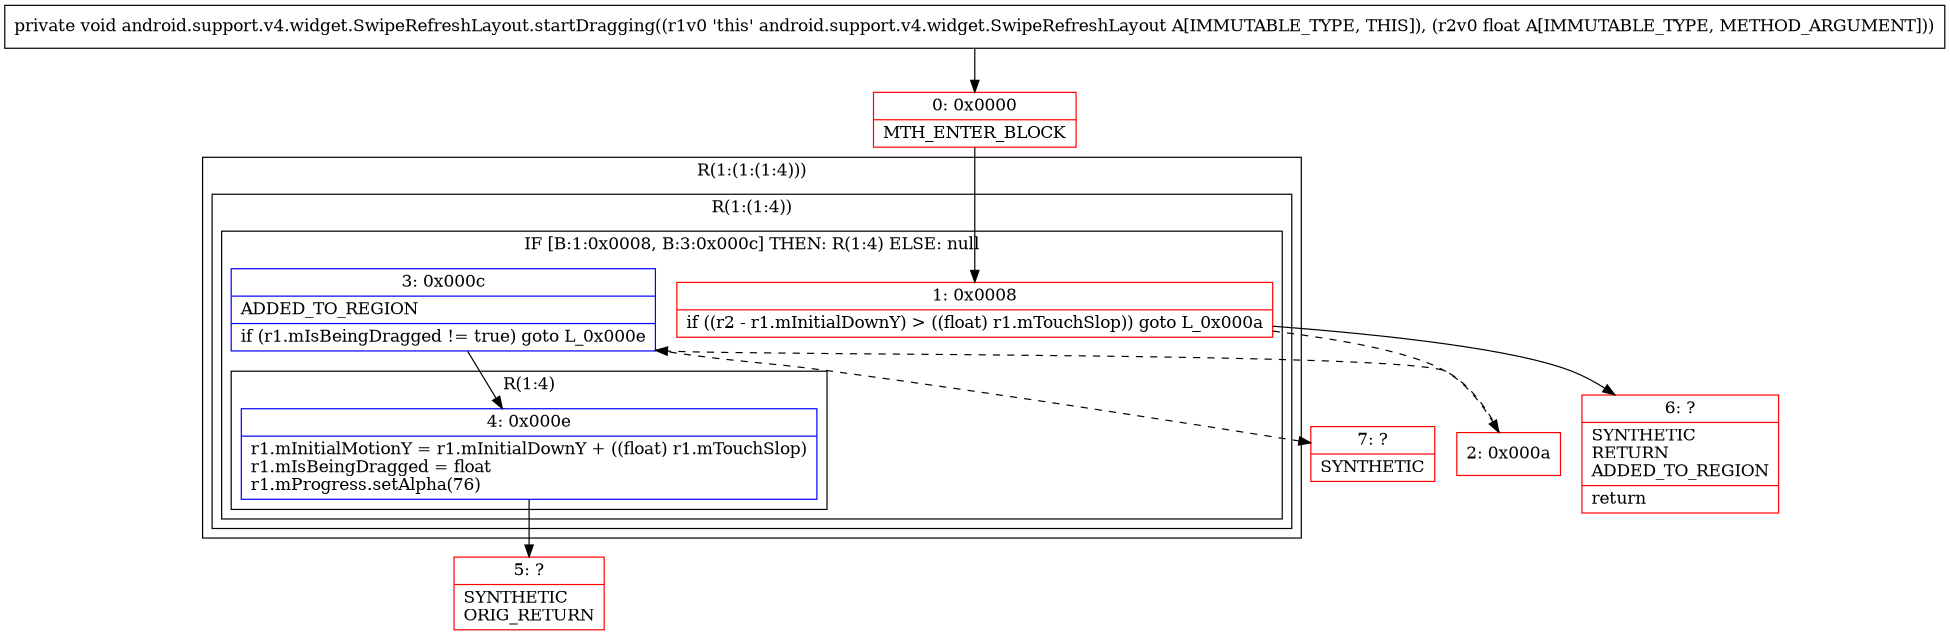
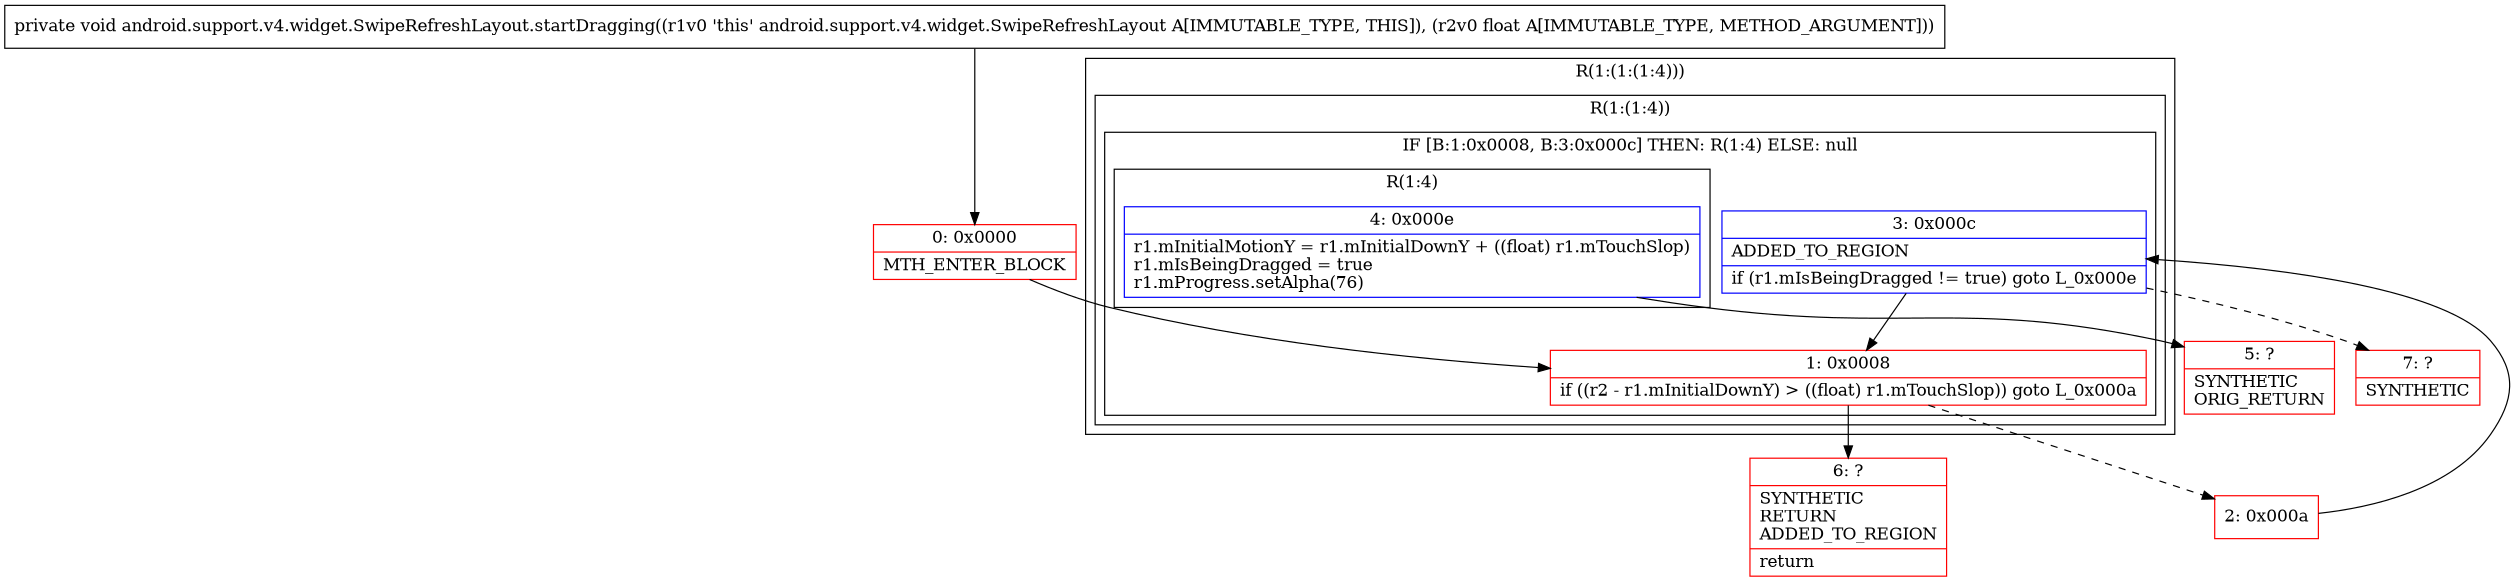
edge "2: 0x000a" -> "3: 0x000c": style dashed -> solid
edge "3: 0x000c" -> "4: 0x000e": now "3: 0x000c" -> "1: 0x0008"
node "4: 0x000e": text "r1.mIsBeingDragged = float" -> "r1.mIsBeingDragged = true"
